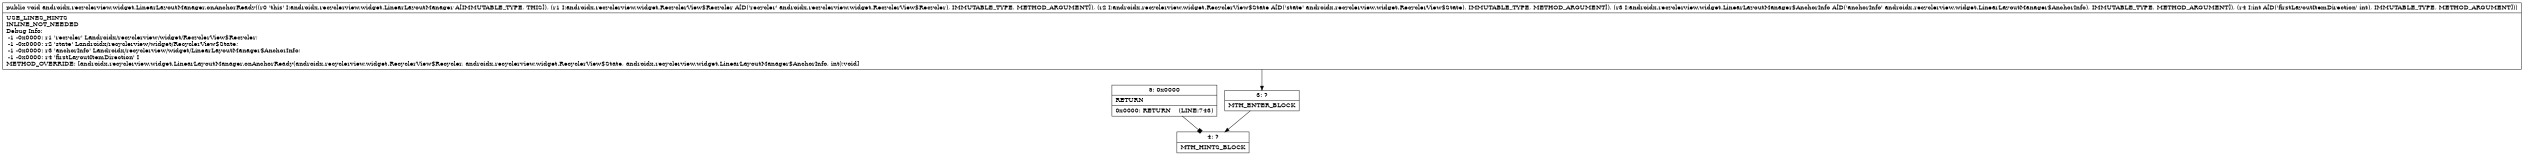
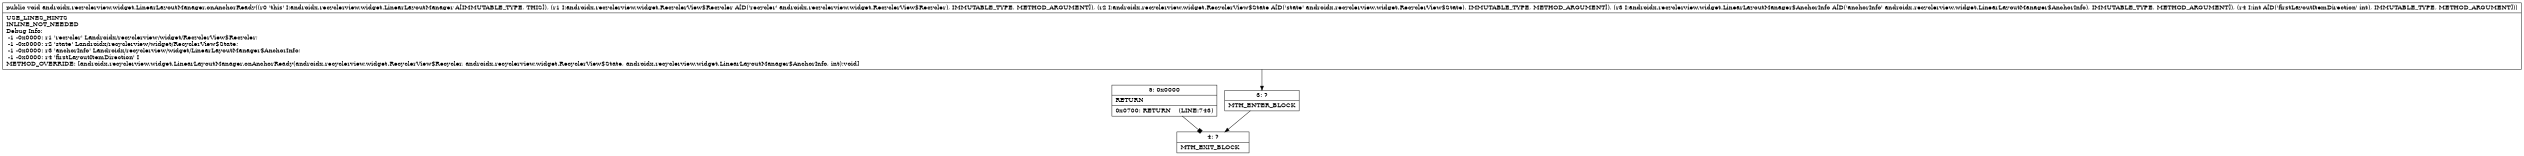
node "5: 0x0000": text "0x0000: RETURN    (LINE:743)" -> "0x0700: RETURN    (LINE:743)"
node "4: ?": text "MTH_HINTS_BLOCK" -> "MTH_EXIT_BLOCK"
